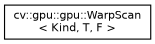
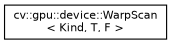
node "cv::gpu::gpu::WarpScan < Kind, T, F >": label "cv::gpu::gpu::WarpScan < Kind, T, F >" -> "cv::gpu::device::WarpScan < Kind, T, F >"
